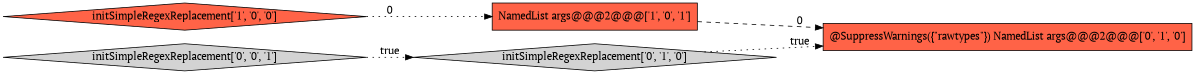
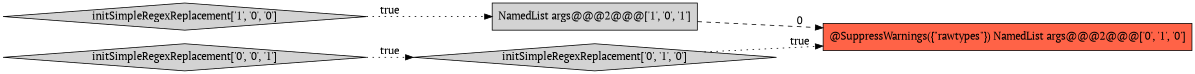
edge "initSimpleRegexReplacement['1', '0', '0']" -> "NamedList args@@@2@@@['1', '0', '1']": label "0" -> "true"
node "initSimpleRegexReplacement['1', '0', '0']": fillcolor tomato -> lightgray
node "NamedList args@@@2@@@['1', '0', '1']": fillcolor tomato -> lightgray
